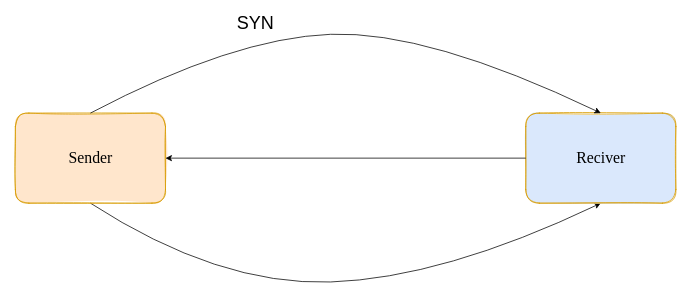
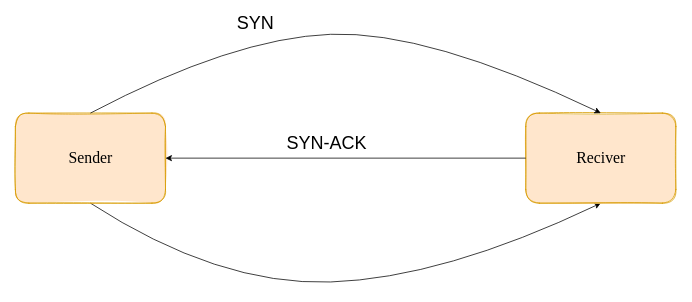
node "SYN-ACK": added
node "Reciver": fillcolor #dae8fc -> #ffe6cc
